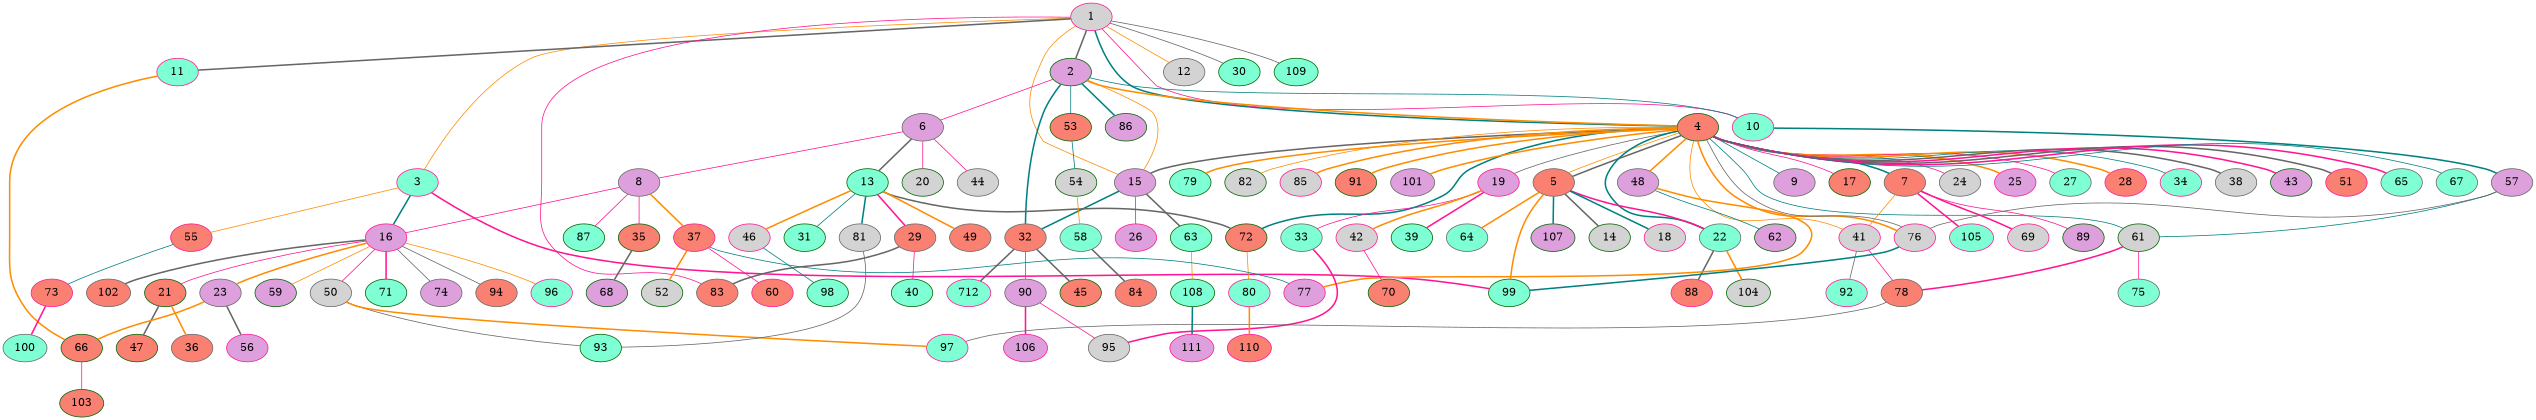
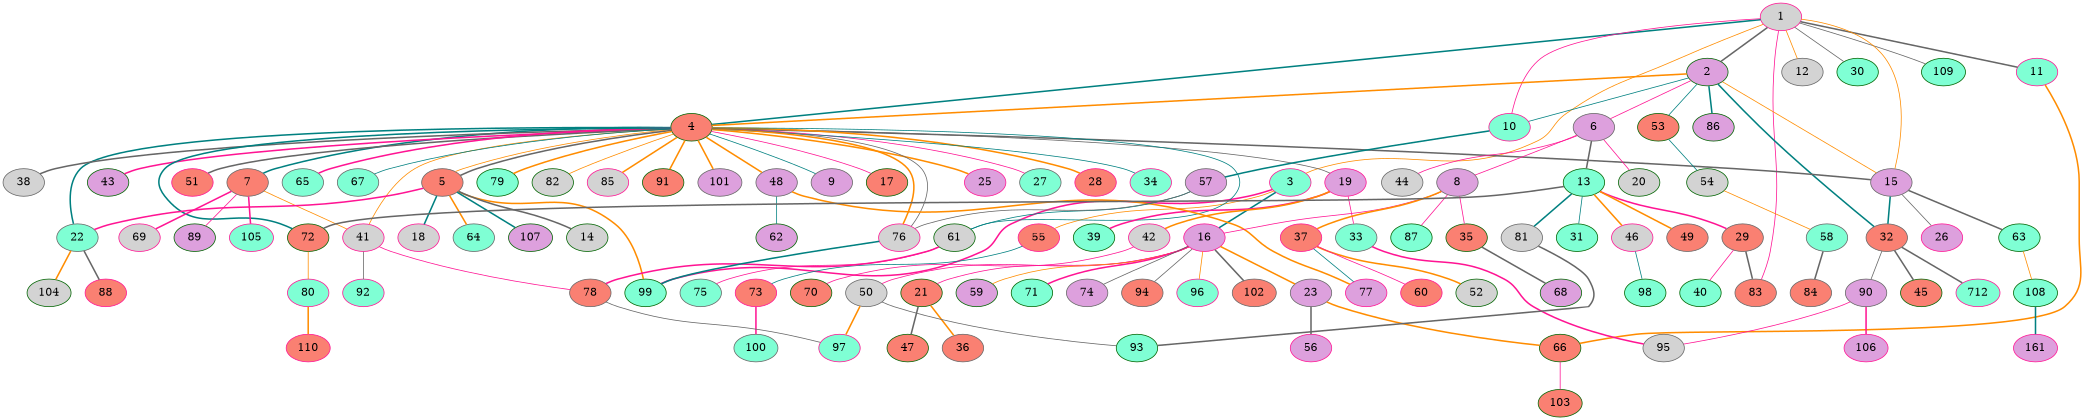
node "24": removed
edge "81" -- "93": style solid -> bold
node "111": label "111" -> "161"
